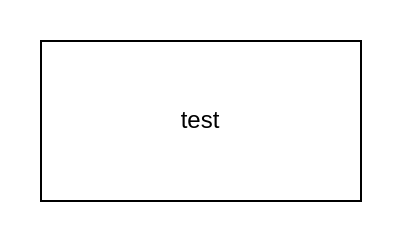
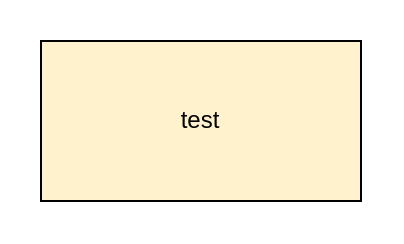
node "test": fillcolor #ffffff -> #fff2cc
